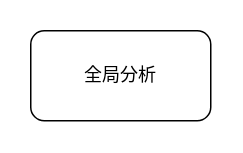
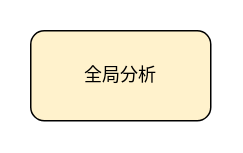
node "全局分析": fillcolor #ffffff -> #fff2cc
